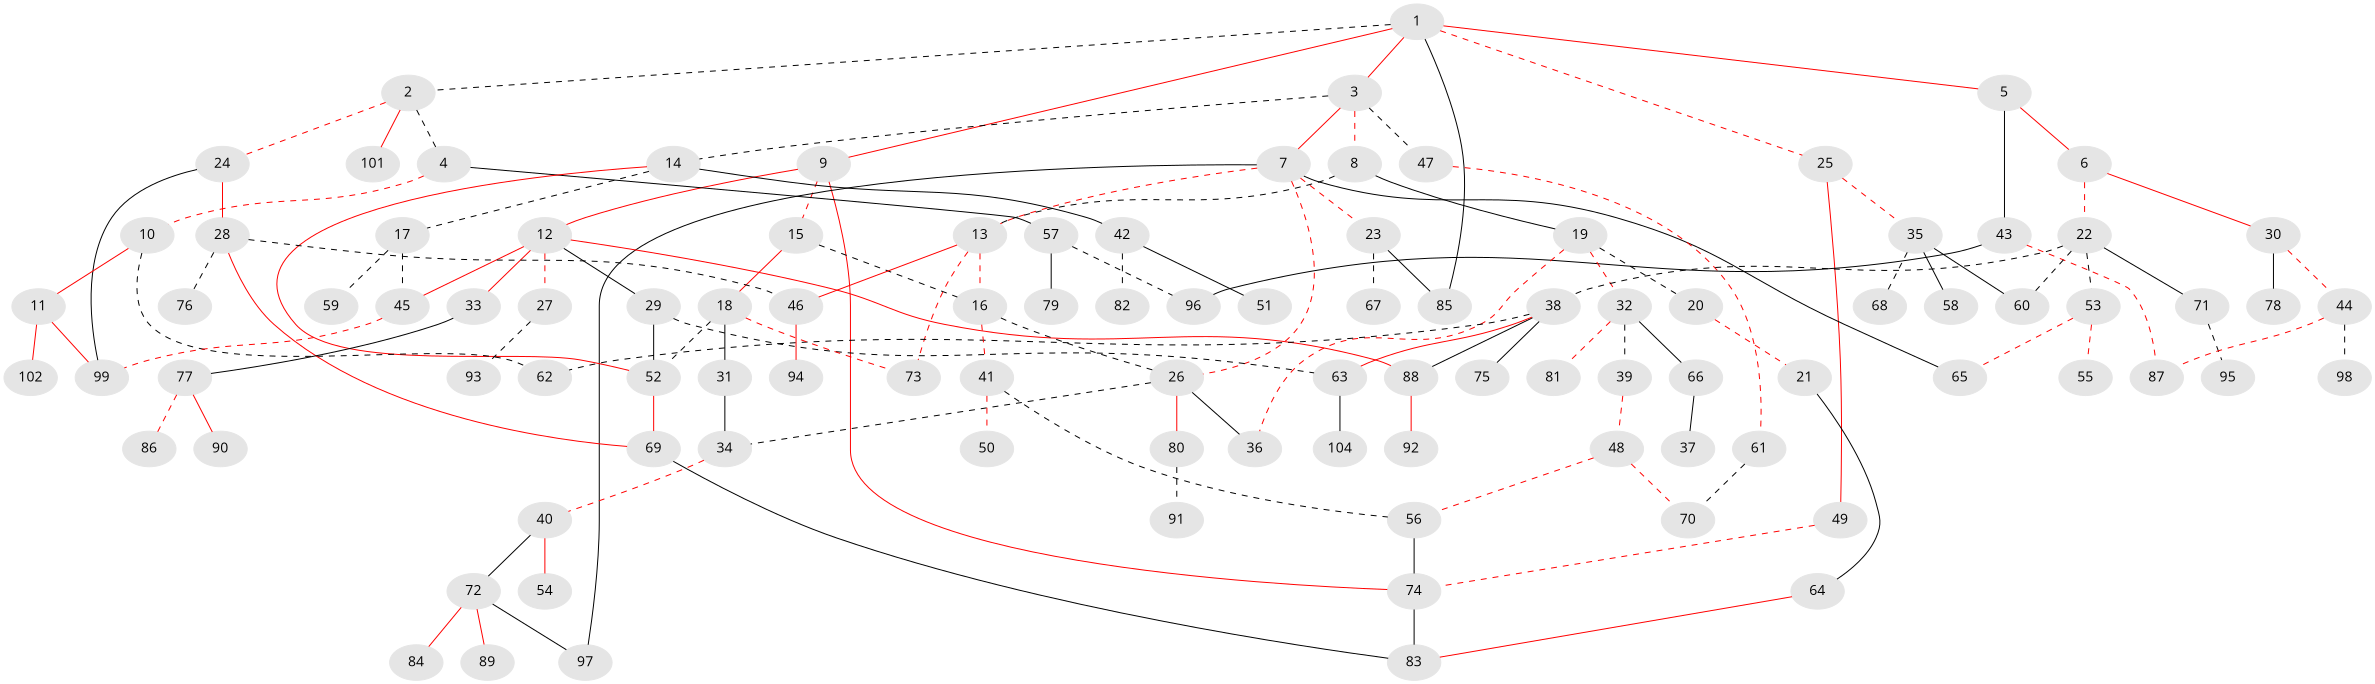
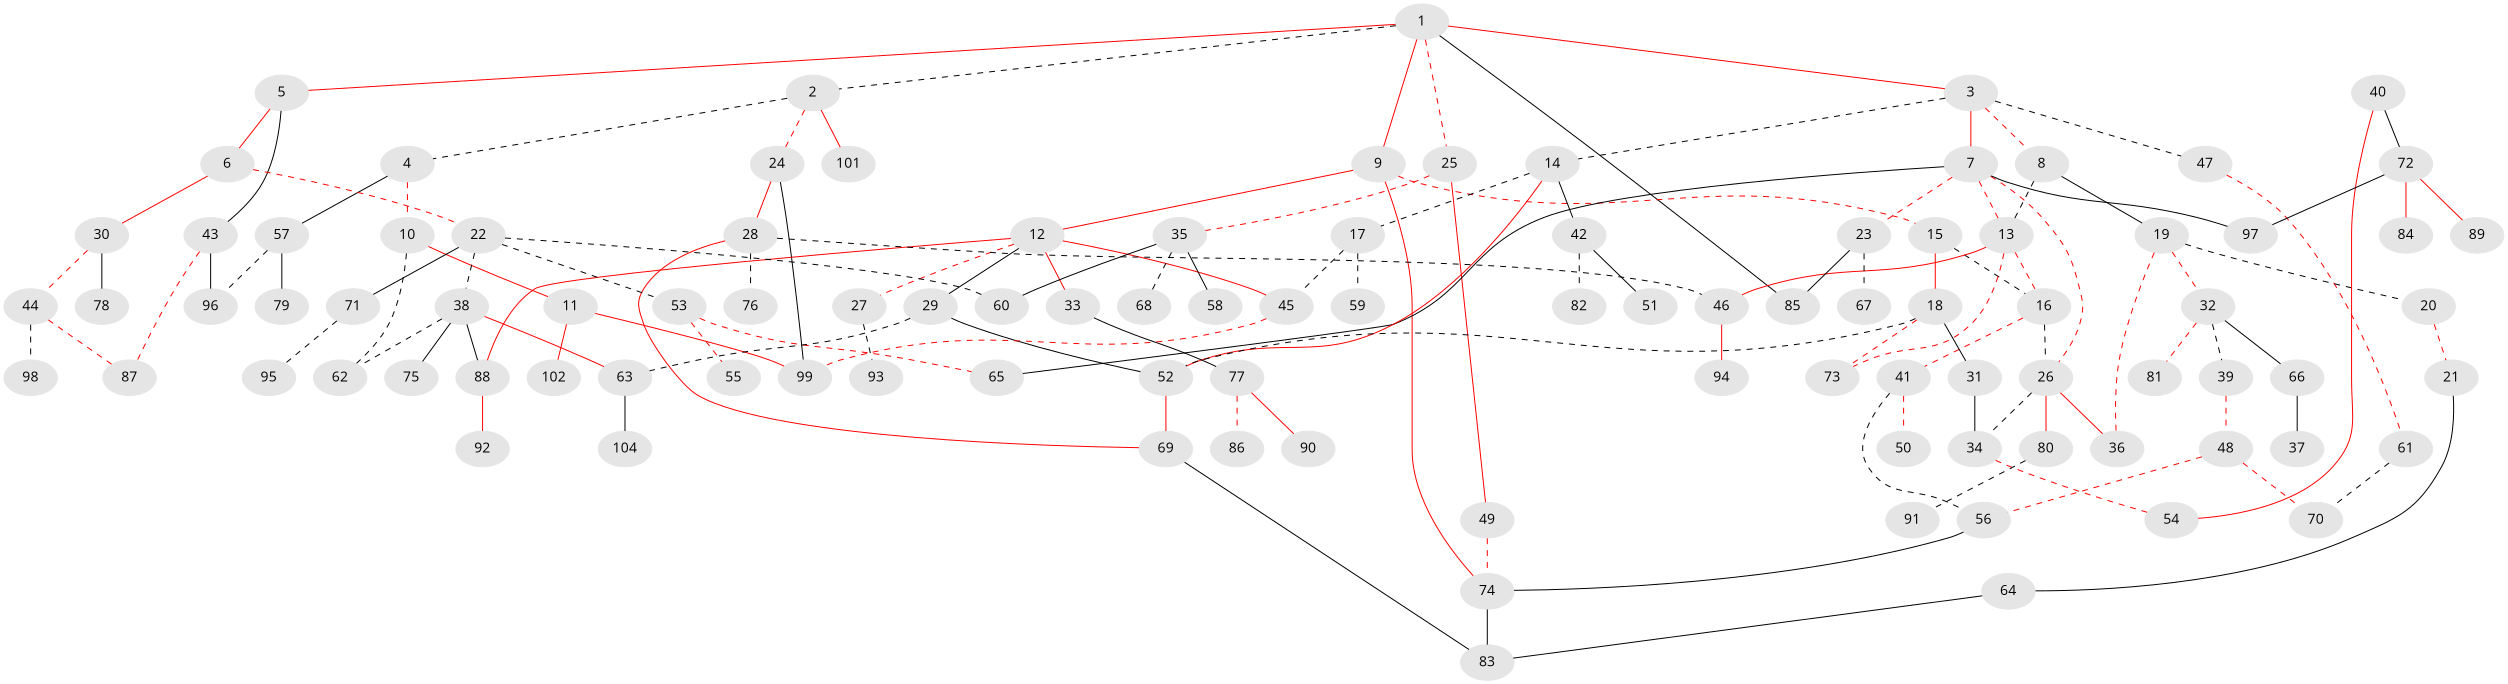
edge "26" -- "36": color black -> red
edge "34" -- "40": now "34" -- "54"
edge "64" -- "83": color red -> black
